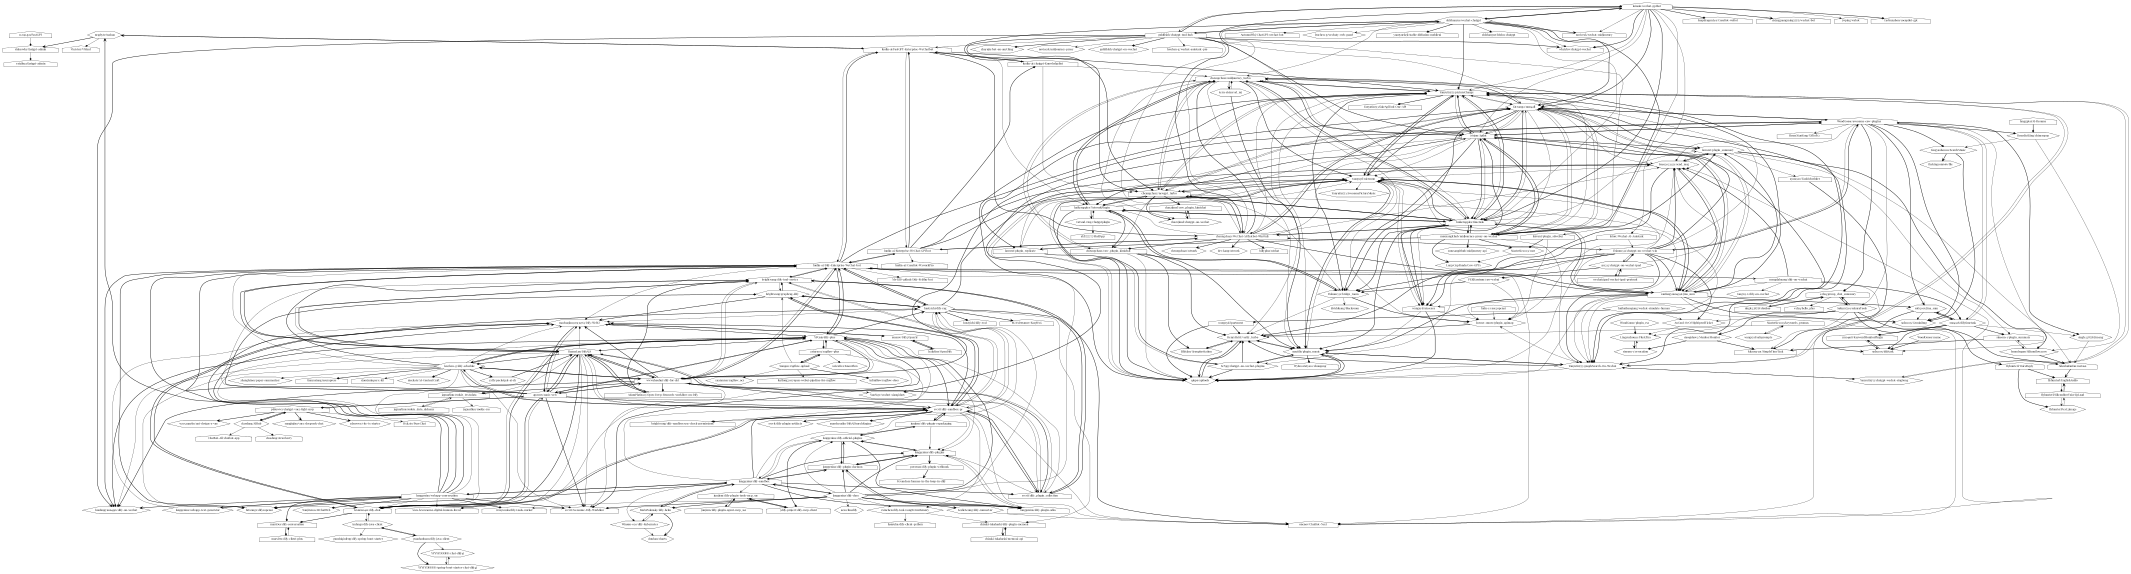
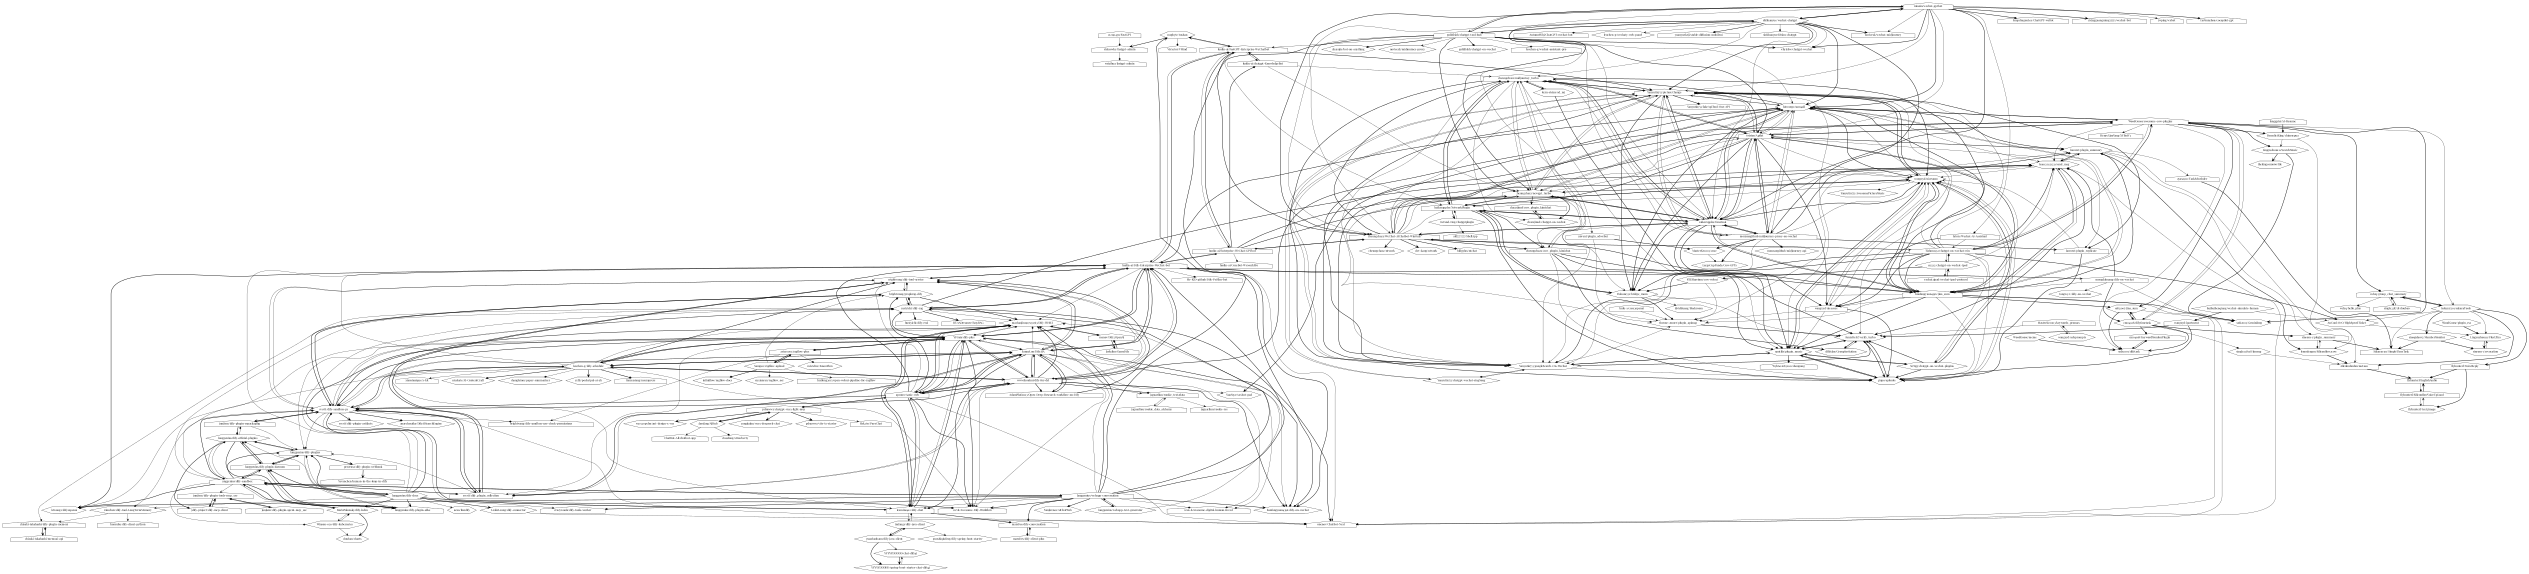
node "SnapdragonLee/CozeBot-weBot": label "SnapdragonLee/CozeBot-weBot" -> "SnapdragonLee/ChatGPT-weBot"
edge "WoodGoose/awesome-cow-plugins" -> "single228758/jimeng": removed
edge "yzfly/pocketpal-ai-zh" -> "BannyLon/DifyAIA": now "leochen-g/dify-schedule" -> "BannyLon/DifyAIA"
node "NanSsye/xxxbot-xiaoqidaov": label "NanSsye/xxxbot-xiaoqidaov" -> "NanSsye/xxxbot-pad"
edge "YYYYYDDDDD/chat-dify4j" -> "YYYYYDDDDD/spring-boot-starter-chat-dify4j": style solid -> bold
